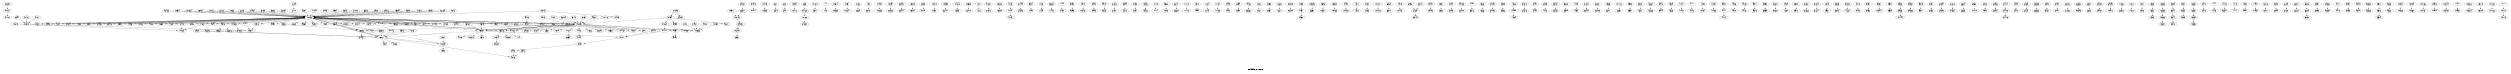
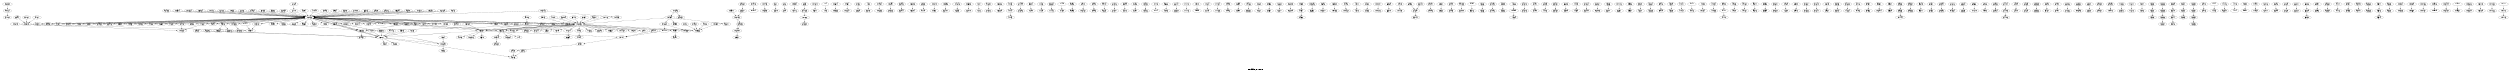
node "46245": removed
